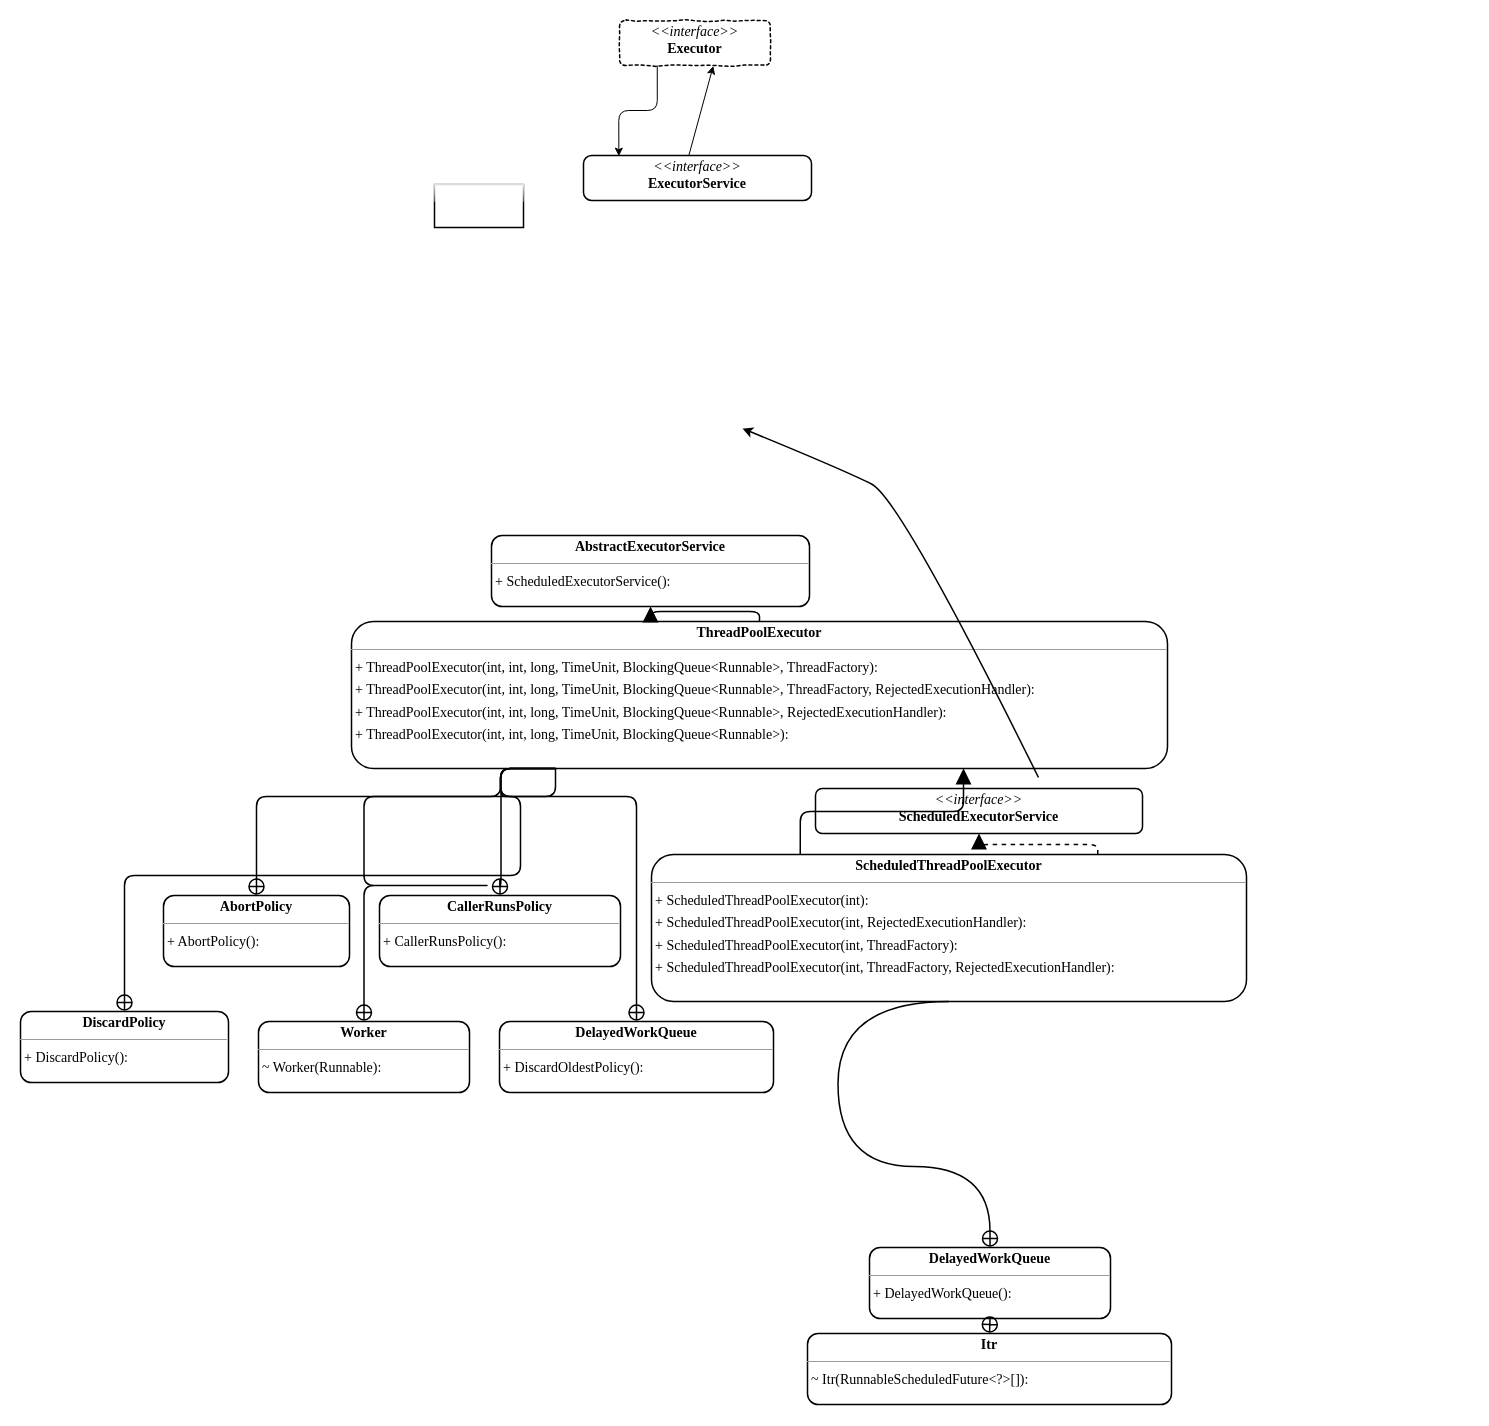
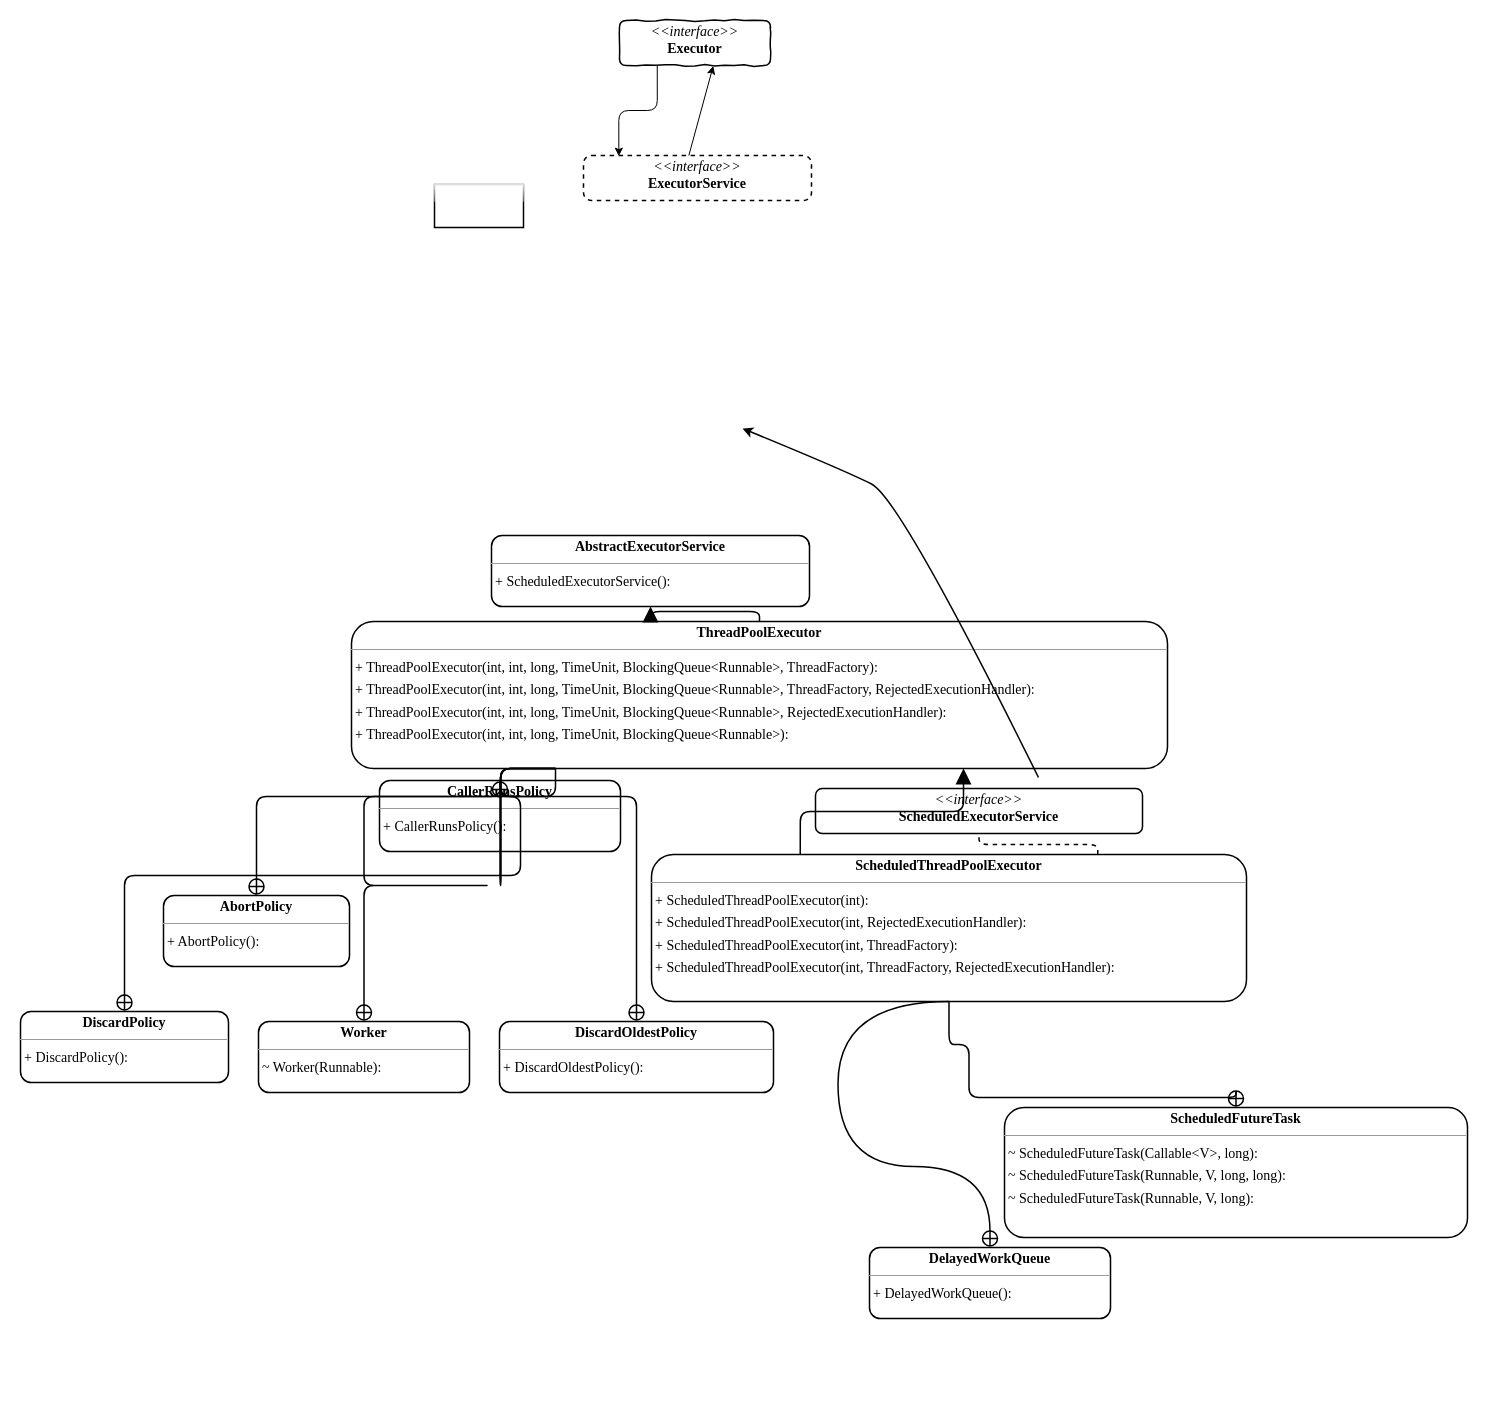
node "<<interface>> Executor": style dashed -> solid
node "<<interface>> ExecutorService": style solid -> dashed
edge "ScheduledThreadPoolExecutor + ScheduledThreadPoolExecutor(int): + ScheduledThreadPoolExecutor(int, RejectedExecutionHandler): + ScheduledThreadPoolExecutor(int, ThreadFactory): + ScheduledThreadPoolExecutor(int, ThreadFactory, RejectedExecutionHandler):" -> "<<interface>> ScheduledExecutorService": arrowhead block -> none
node "CallerRunsPolicy + CallerRunsPolicy():": moved (500, 931) -> (500, 816)
node "DelayedWorkQueue + DiscardOldestPolicy():": label "DelayedWorkQueue + DiscardOldestPolicy():" -> "DiscardOldestPolicy + DiscardOldestPolicy():"
edge "ScheduledThreadPoolExecutor + ScheduledThreadPoolExecutor(int): + ScheduledThreadPoolExecutor(int, RejectedExecutionHandler): + ScheduledThreadPoolExecutor(int, ThreadFactory): + ScheduledThreadPoolExecutor(int, ThreadFactory, RejectedExecutionHandler):" -> "ScheduledFutureTask ~ ScheduledFutureTask(Callable<V>, long): ~ ScheduledFutureTask(Runnable, V, long, long): ~ ScheduledFutureTask(Runnable, V, long):": added
node "ScheduledFutureTask ~ ScheduledFutureTask(Callable<V>, long): ~ ScheduledFutureTask(Runnable, V, long, long): ~ ScheduledFutureTask(Runnable, V, long):": added
edge "DelayedWorkQueue + DelayedWorkQueue():" -> "Itr ~ Itr(RunnableScheduledFuture<?>[]):": removed
node "Itr ~ Itr(RunnableScheduledFuture<?>[]):": removed
